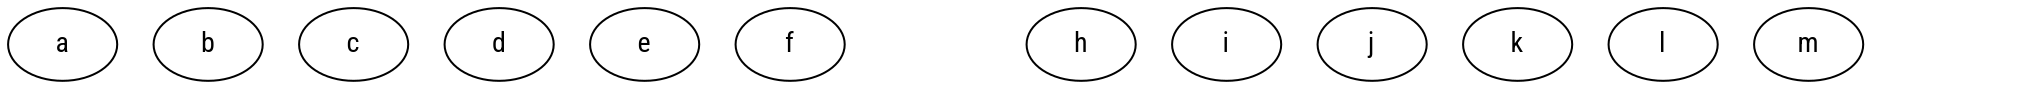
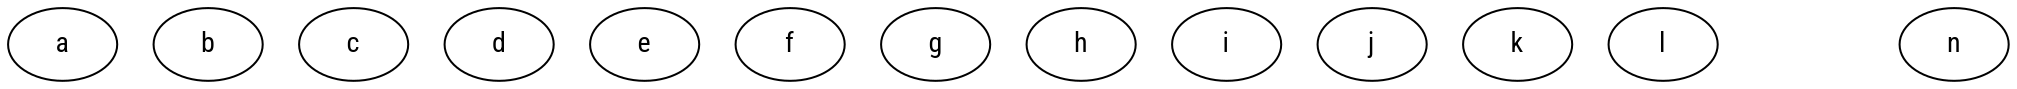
node "g": added
node "m": removed
node "n": added
